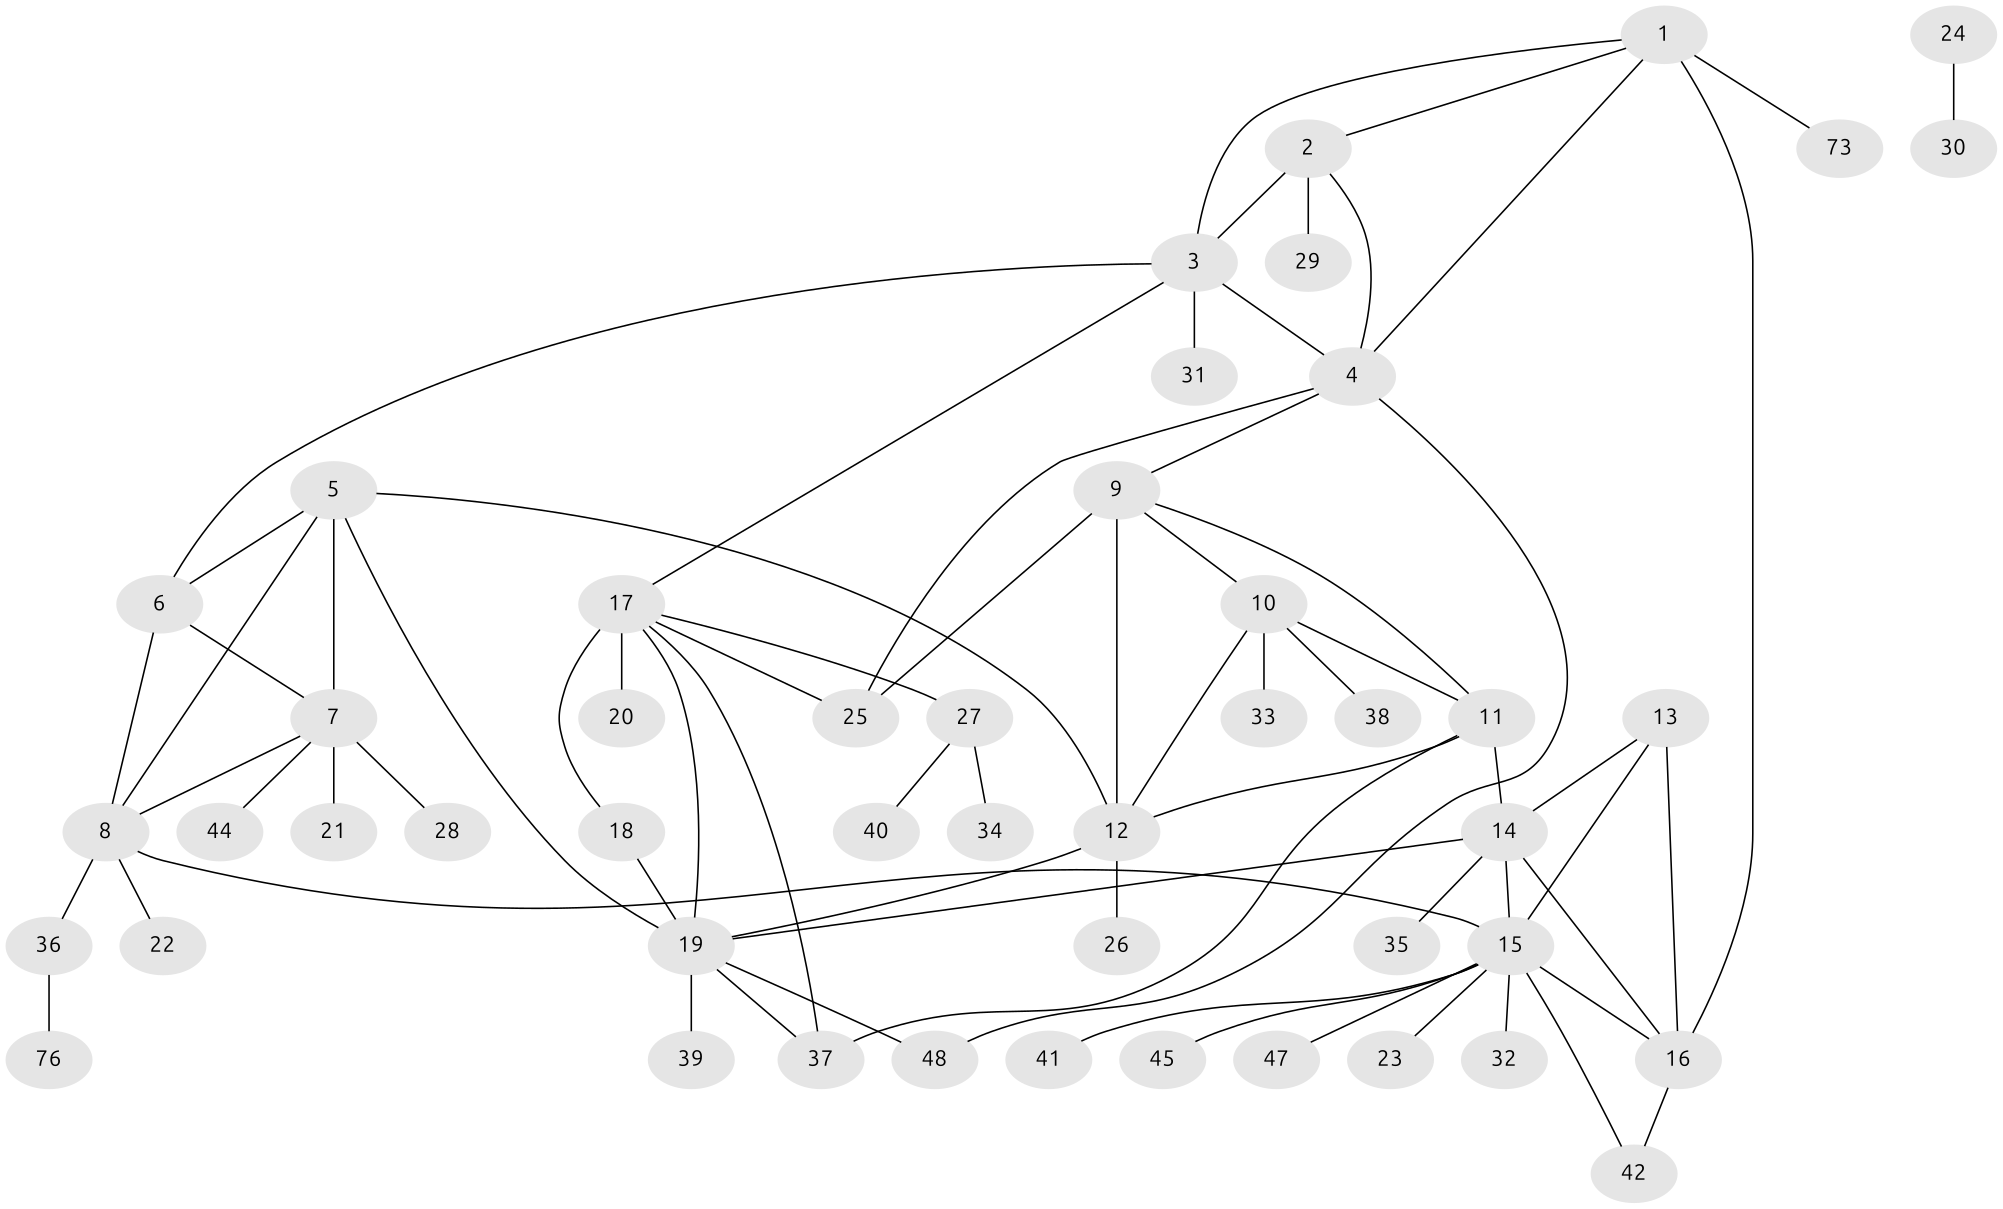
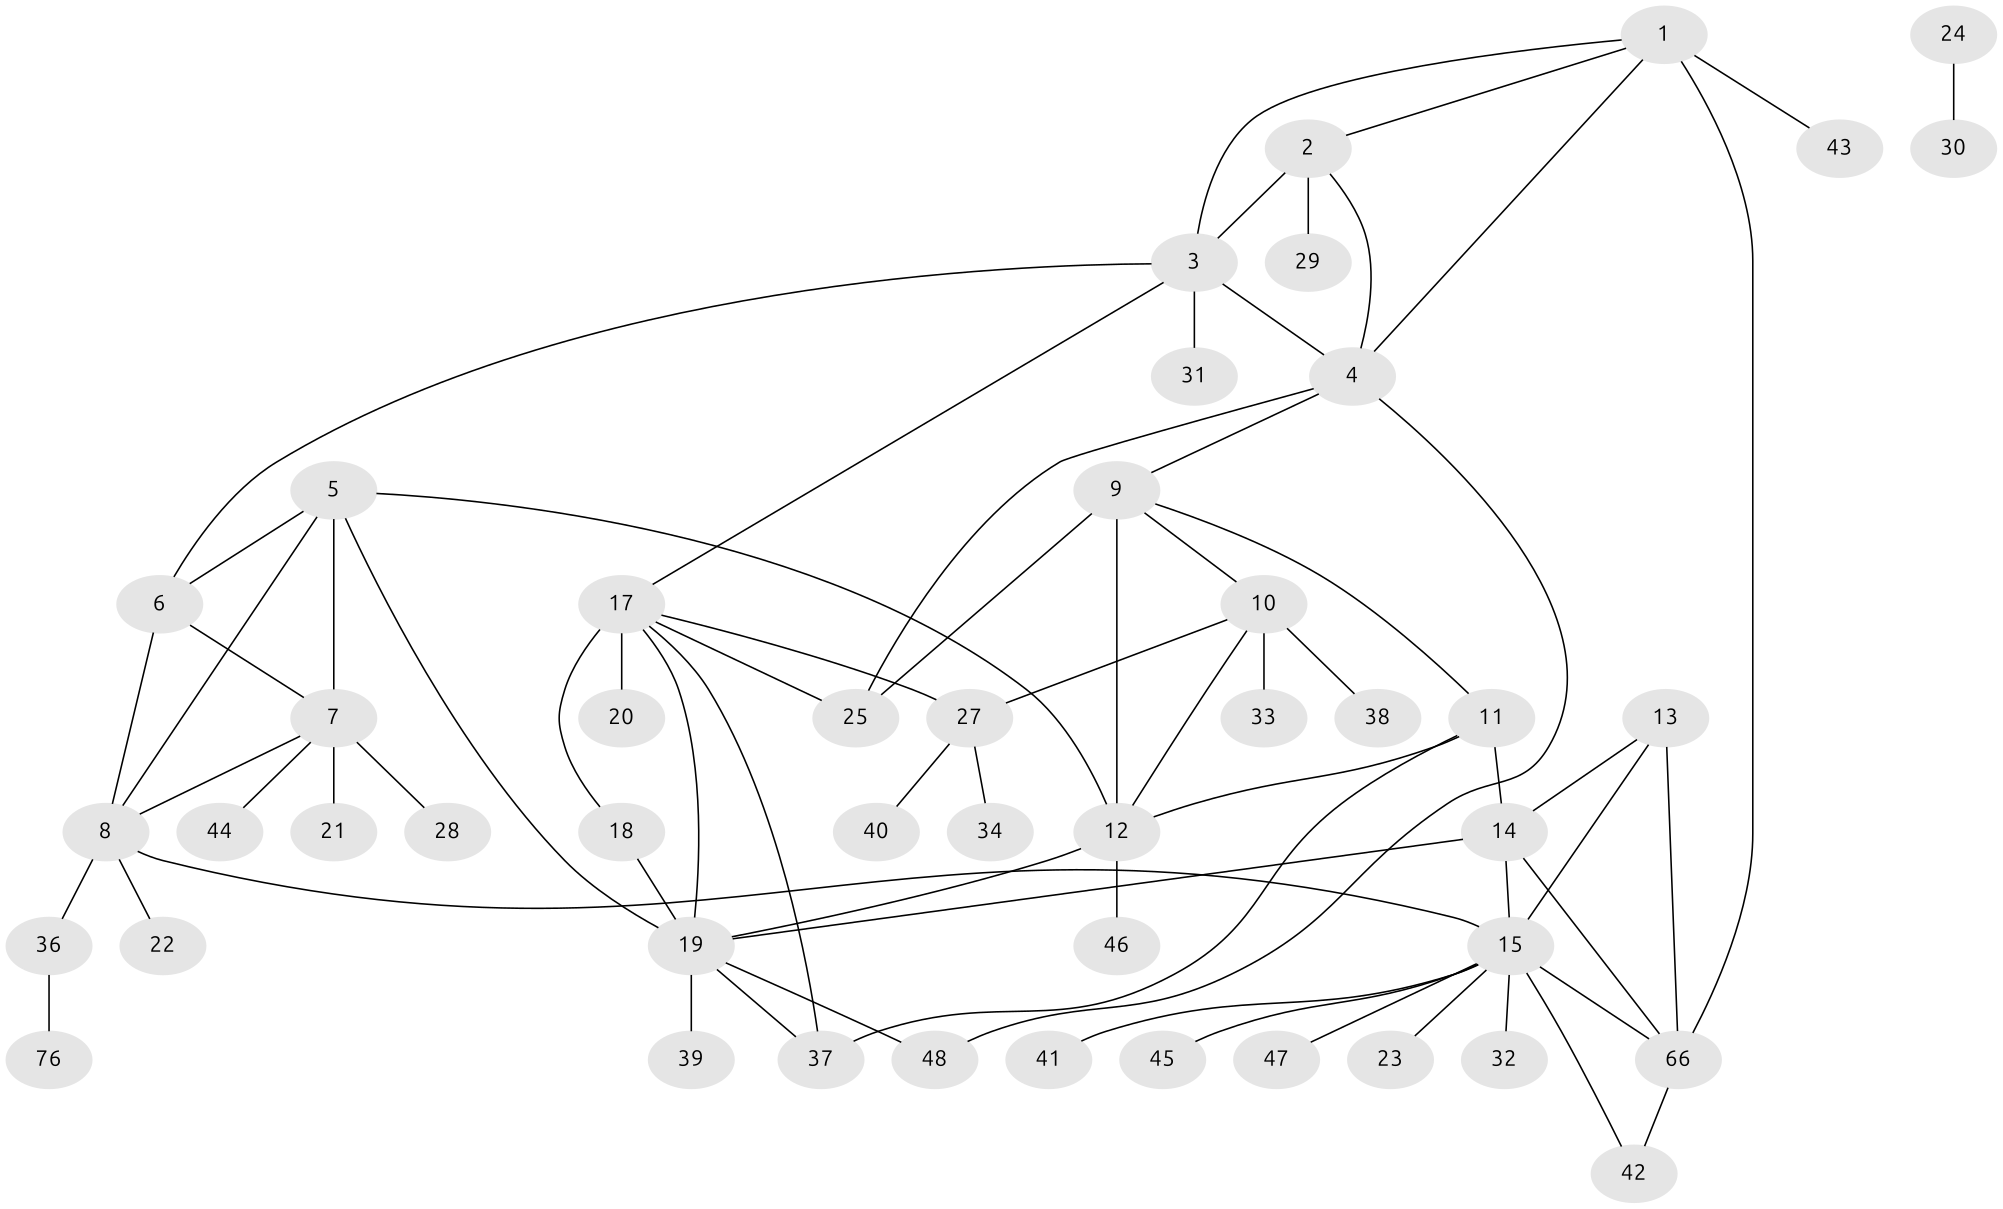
node "73": label "73" -> "43"
edge "10" -- "11": now "10" -- "27"
node "26": label "26" -> "46"
node "35": removed
node "16": label "16" -> "66"
